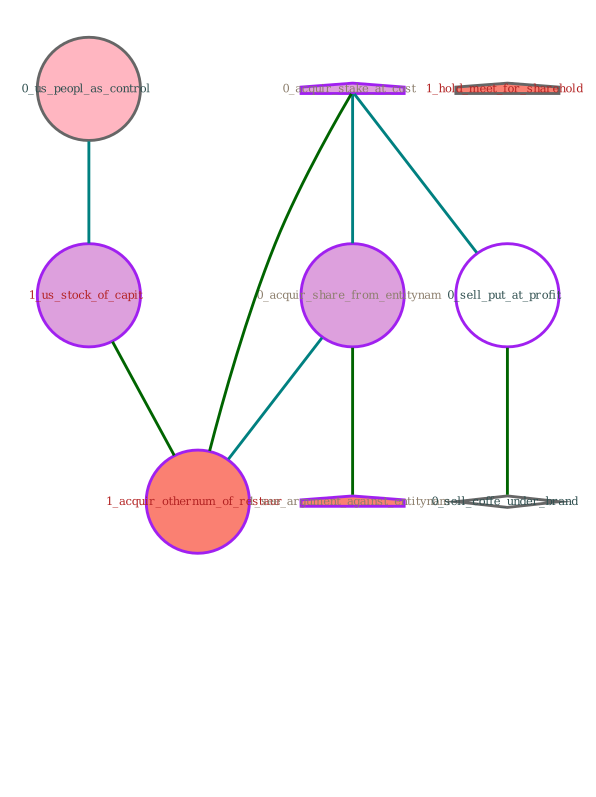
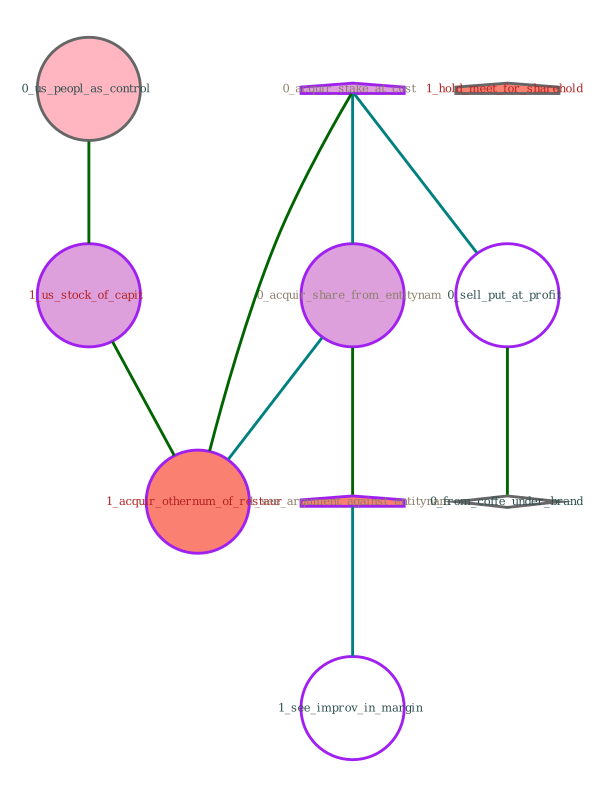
edge "0_us_peopl_as_control" -- "1_us_stock_of_capit": color teal -> darkgreen
node "0_sell_coffe_under_brand": label "0_sell_coffe_under_brand" -> "0_from_coffe_under_brand"
node "1_see_improv_in_margin": added
